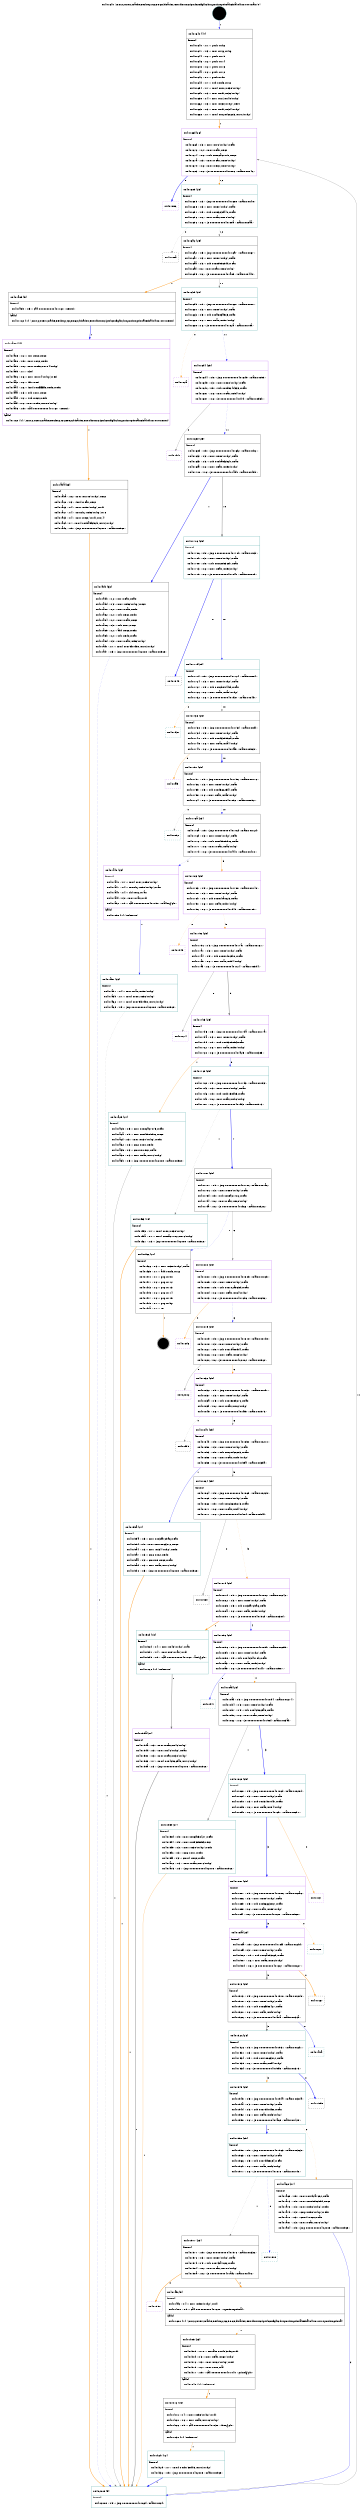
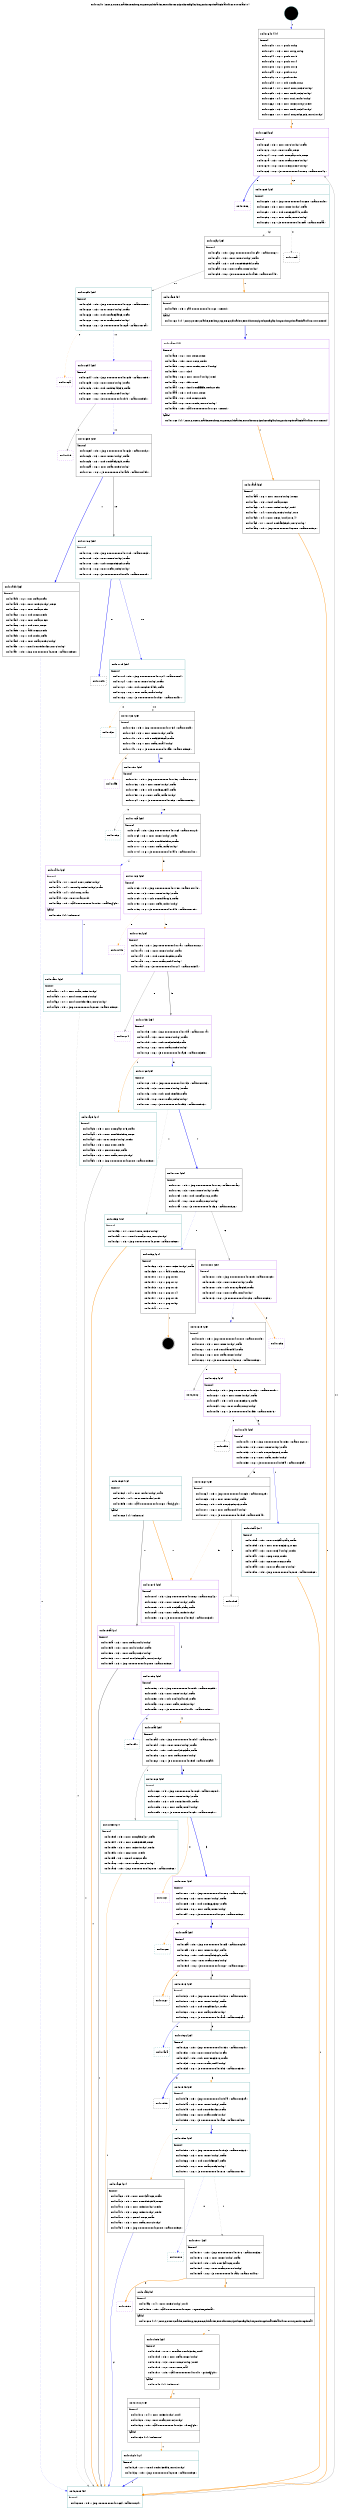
edge "0x40187d [25]" -> "0x4019cd [13]": reversed
